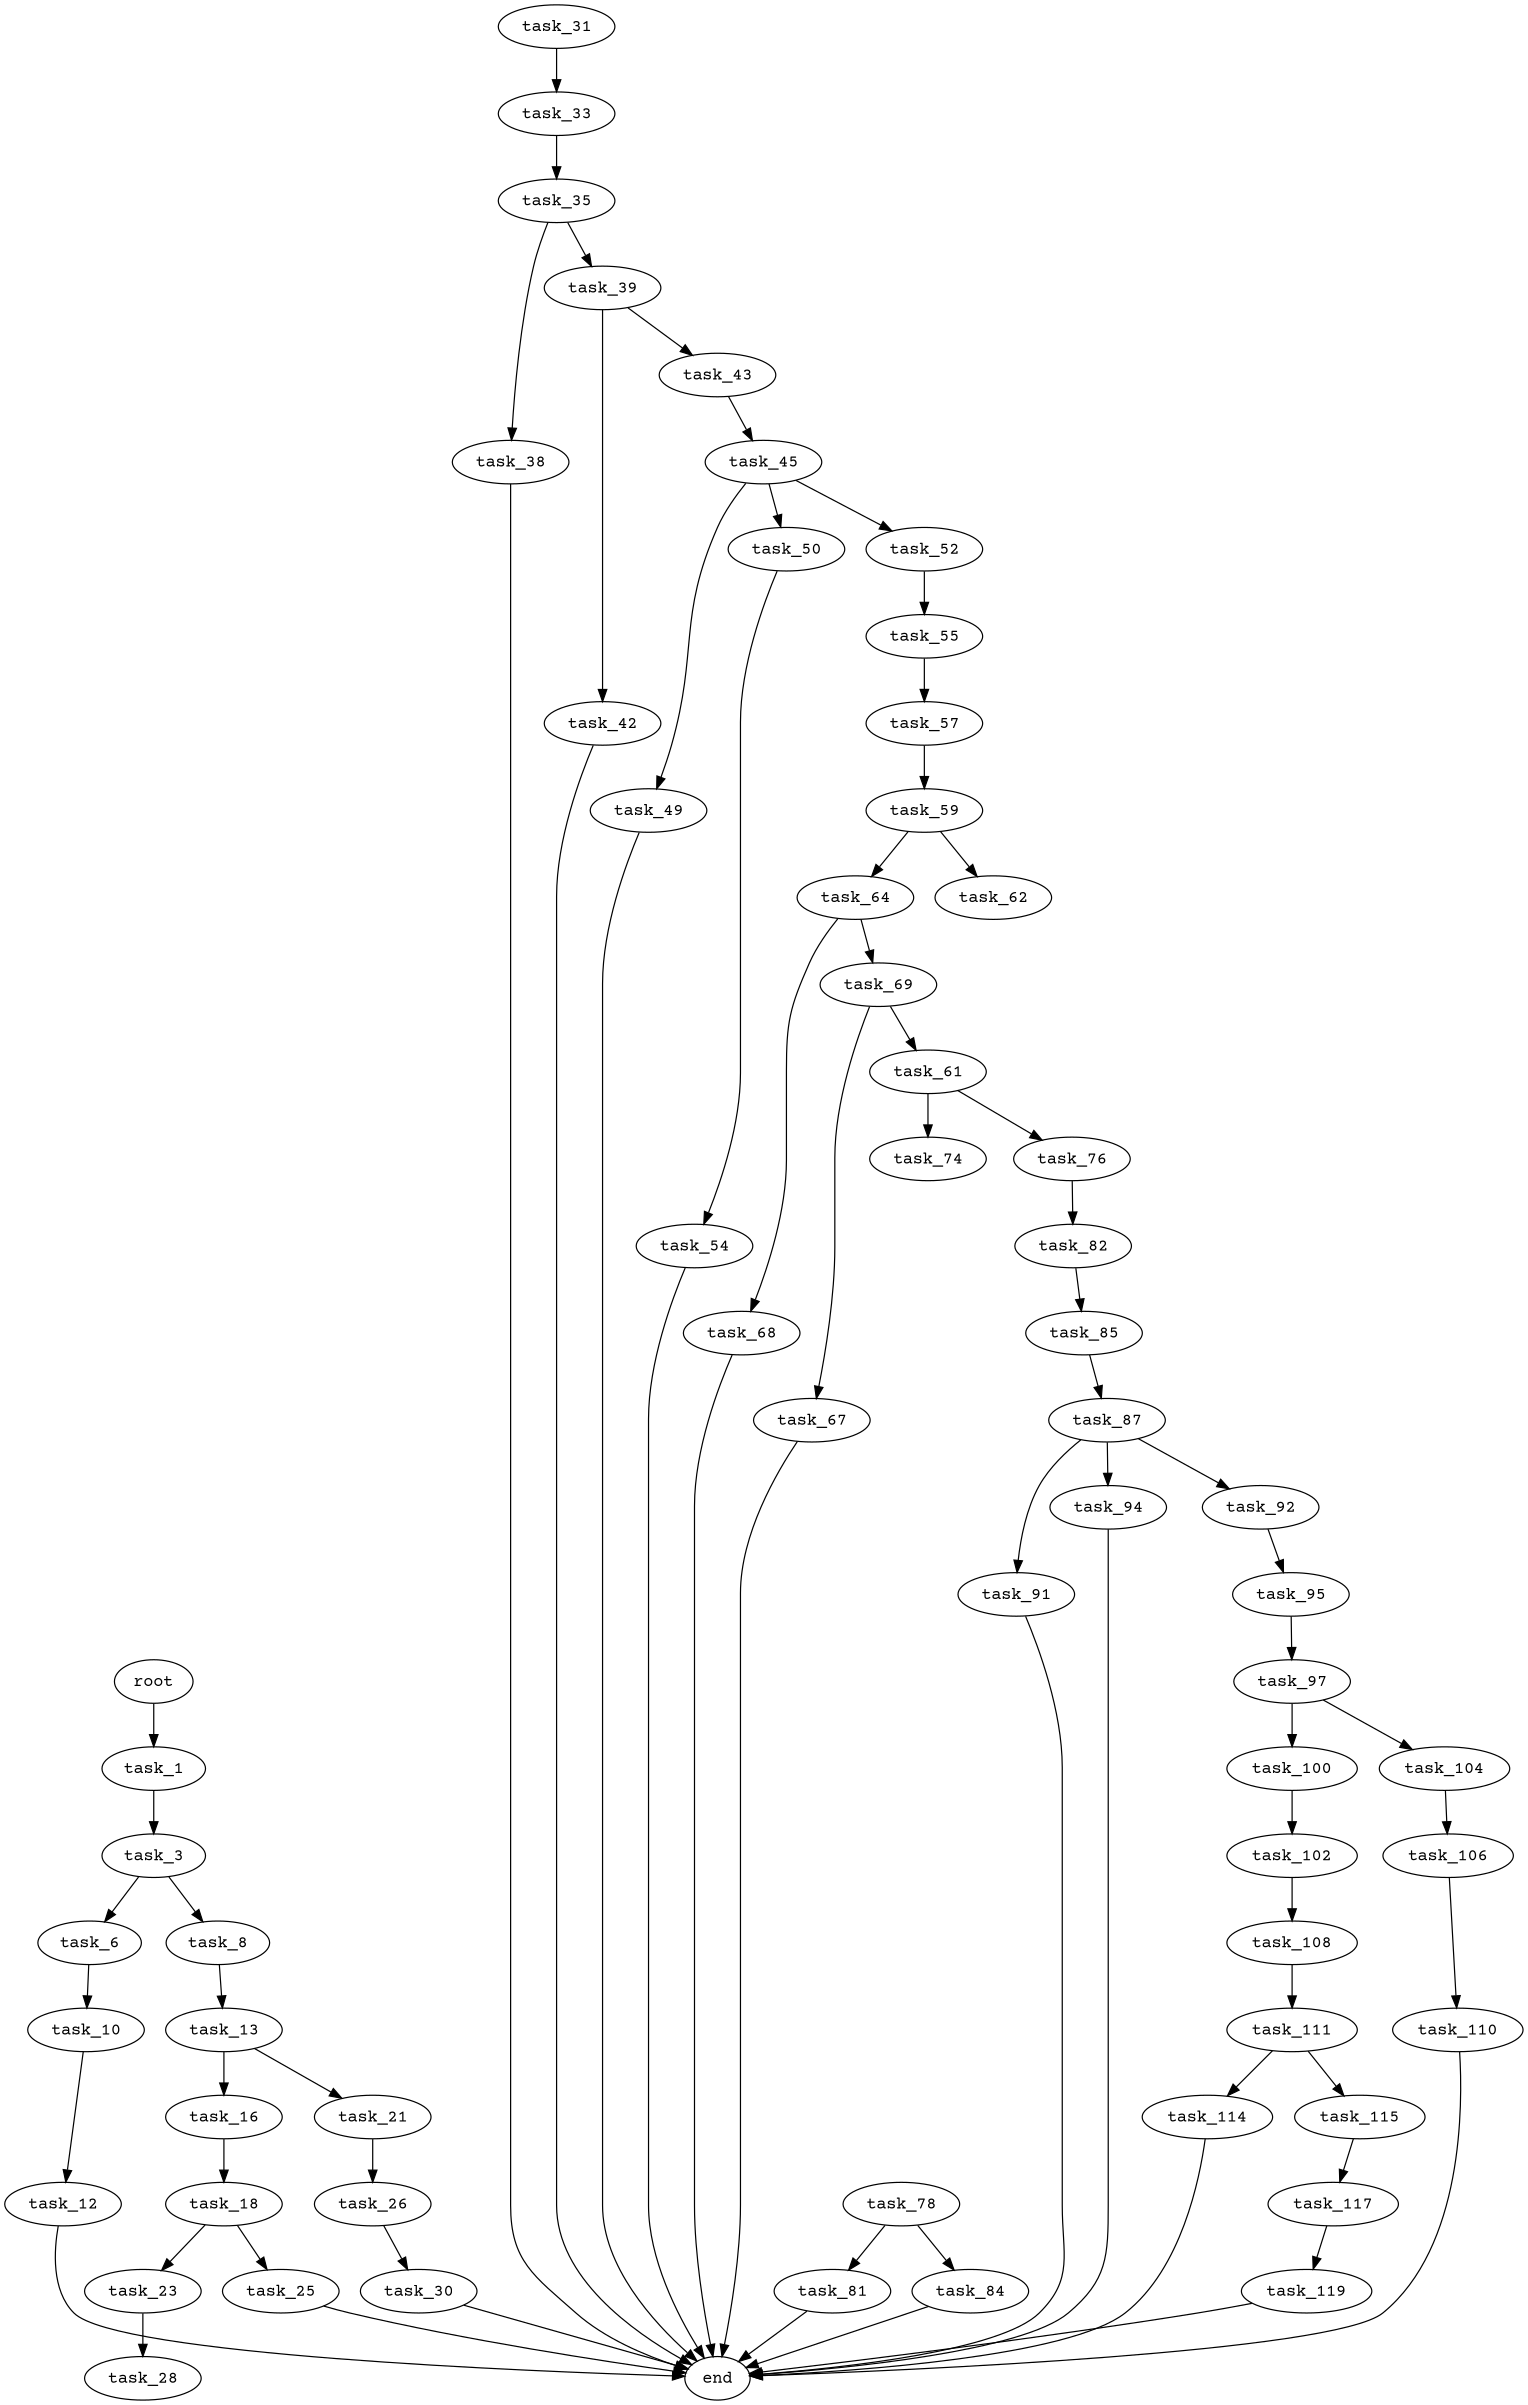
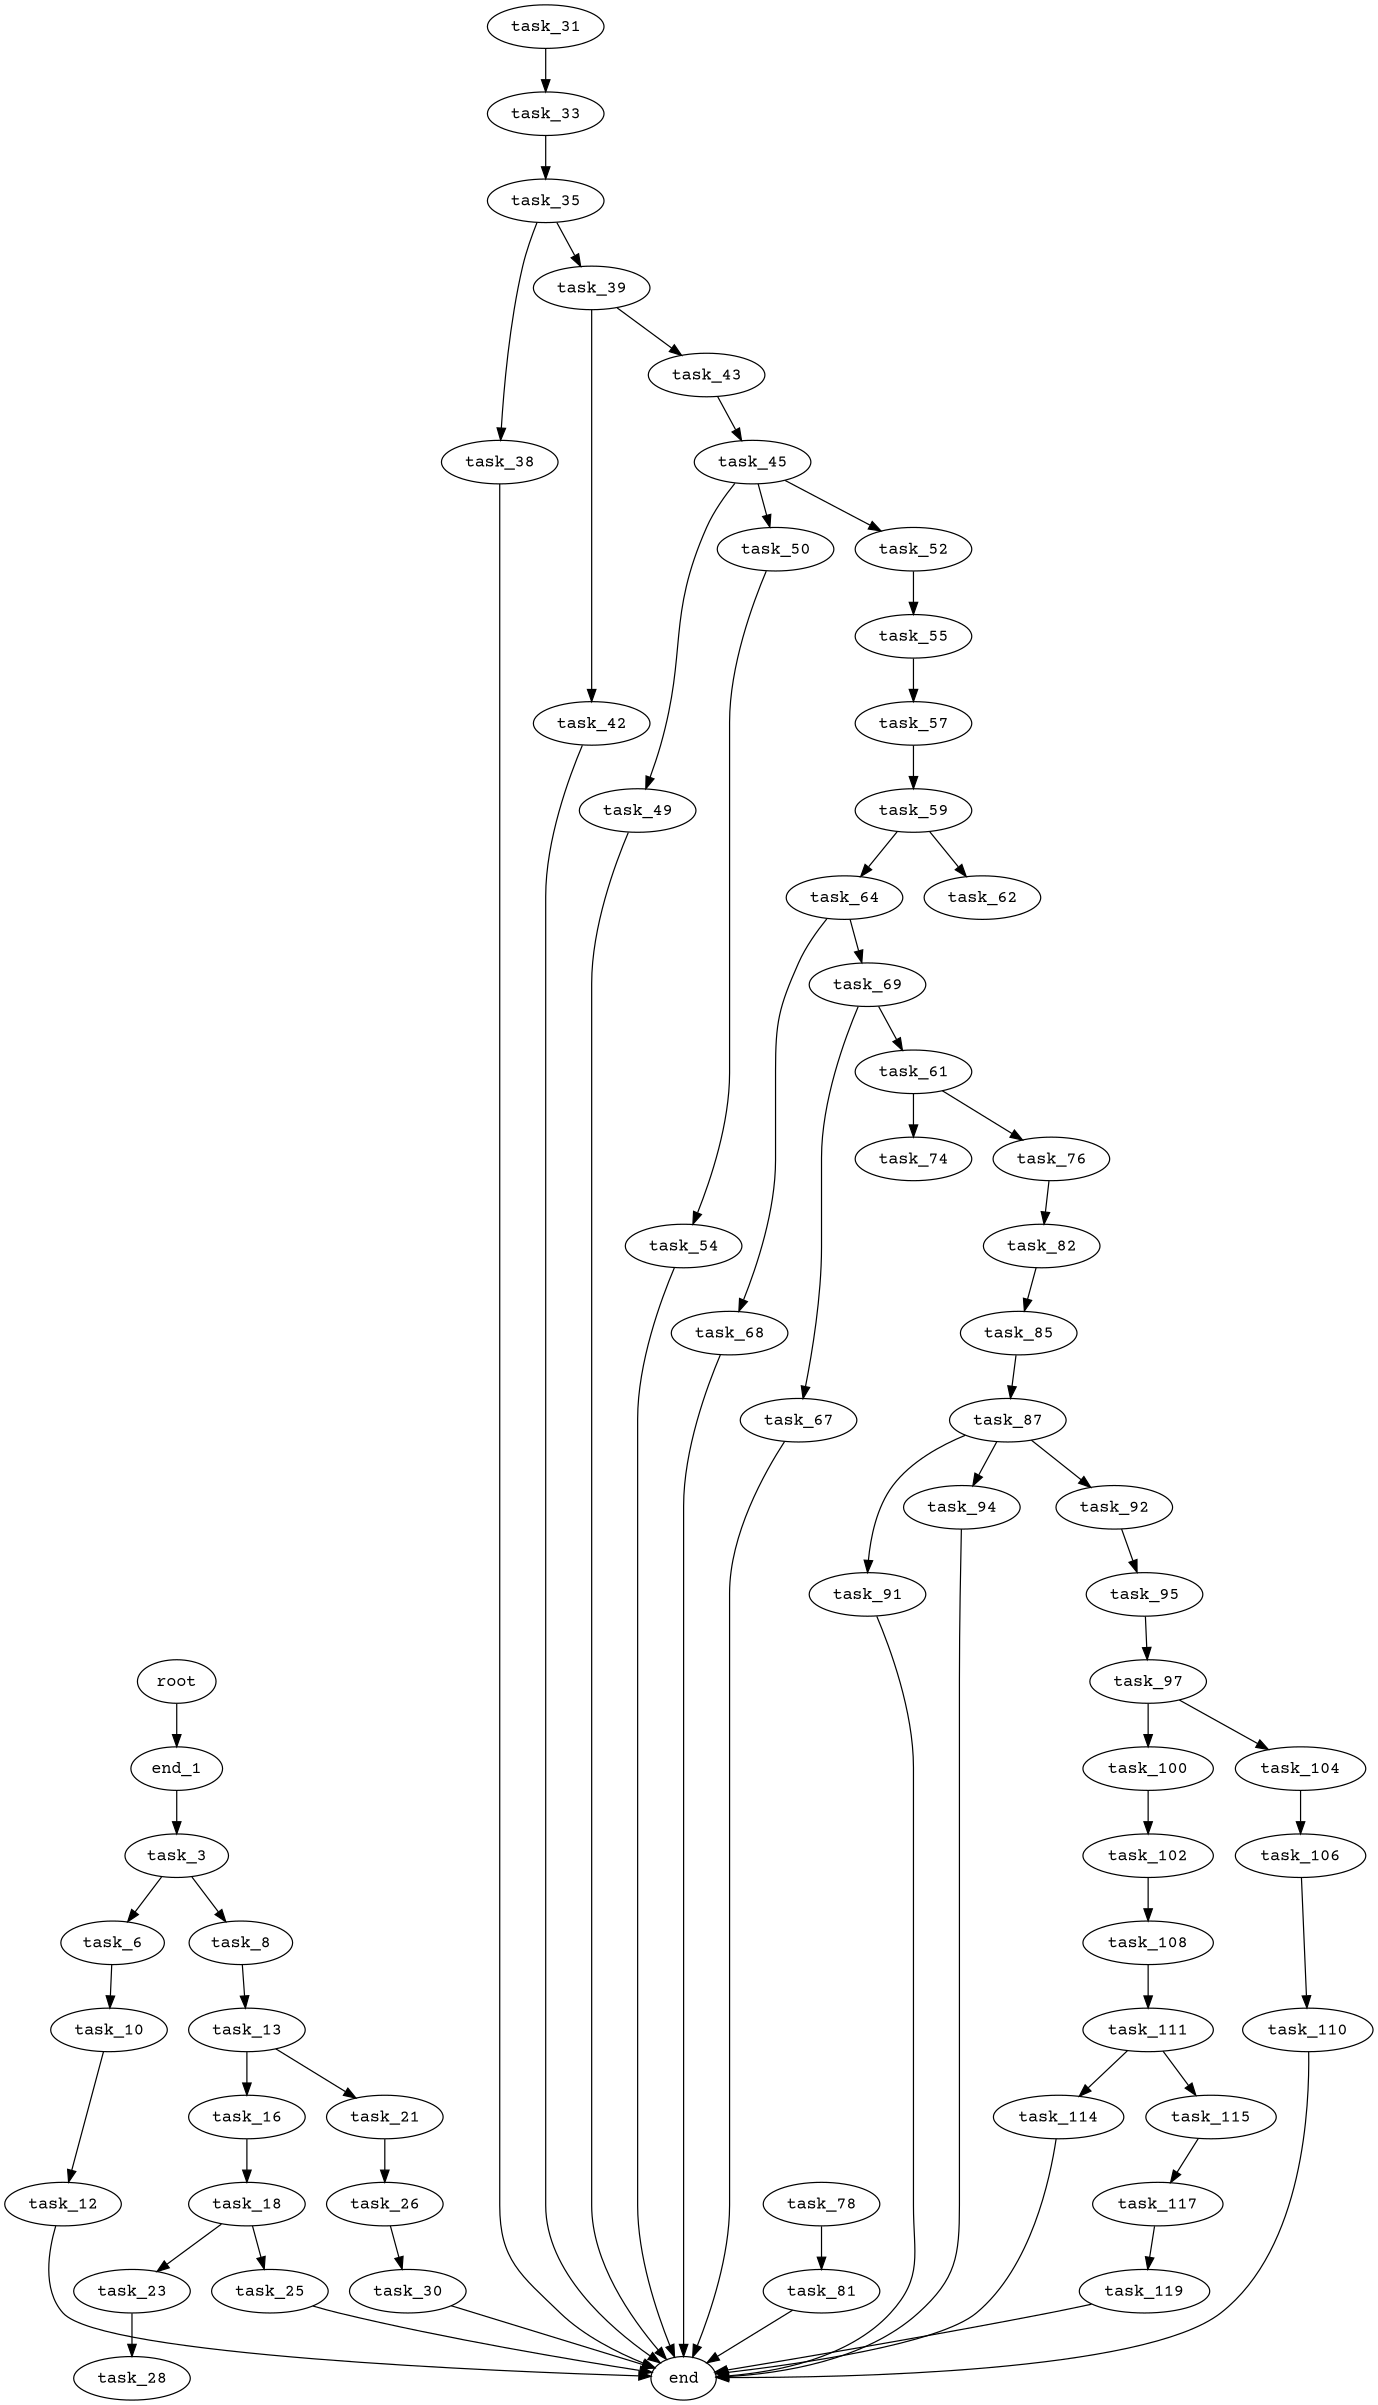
node "task_1": label "task_1" -> "end_1"
node "task_84": removed
